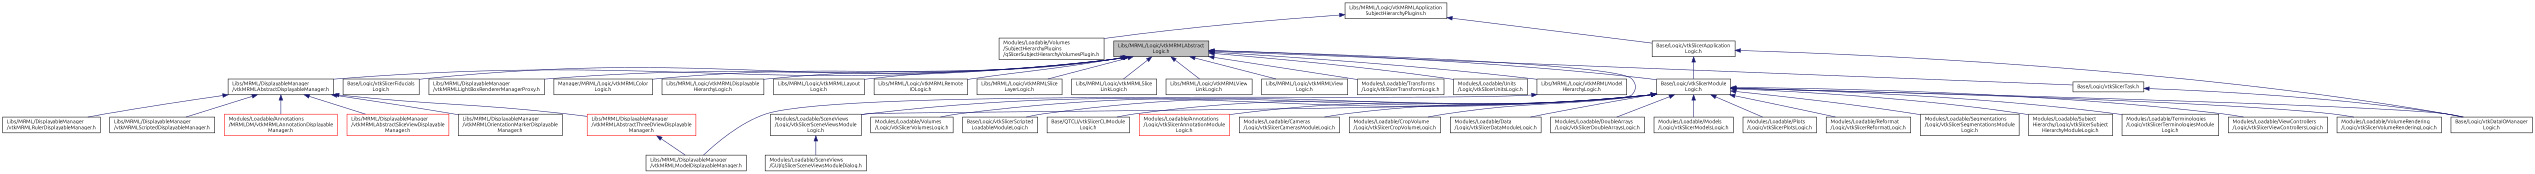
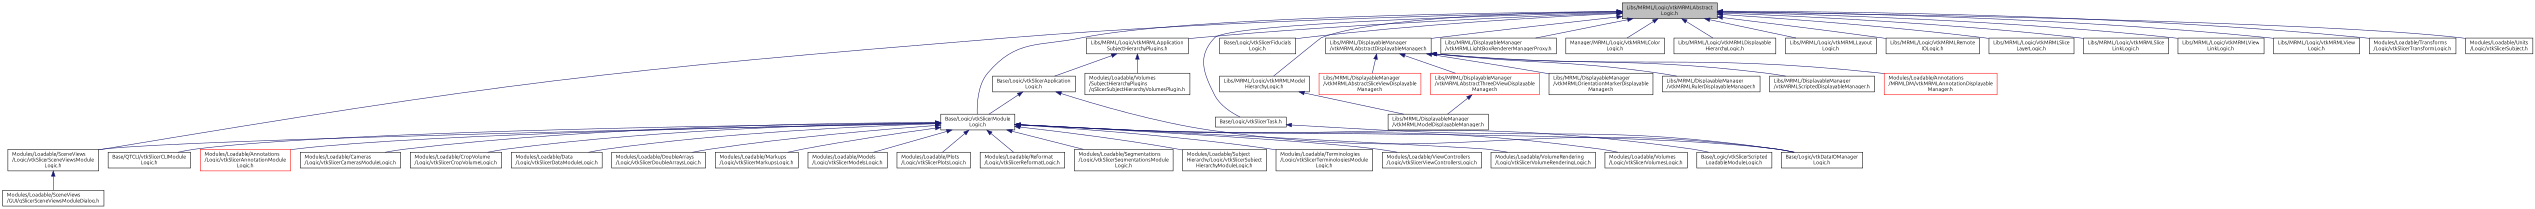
edge "Libs/MRML/Logic/vtkMRMLApplication SubjectHierarchyPlugins.h" -> "Libs/MRML/Logic/vtkMRMLAbstract Logic.h": added
node "Modules/Loadable/Units /Logic/vtkSlicerUnitsLogic.h": label "Modules/Loadable/Units /Logic/vtkSlicerUnitsLogic.h" -> "Modules/Loadable/Units /Logic/vtkSlicerSubject.h"
node "Modules/Loadable/Markups /Logic/vtkSlicerMarkupsLogic.h": added
